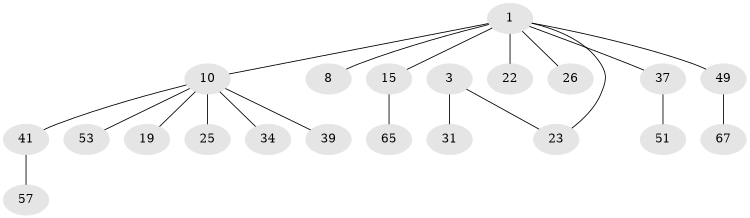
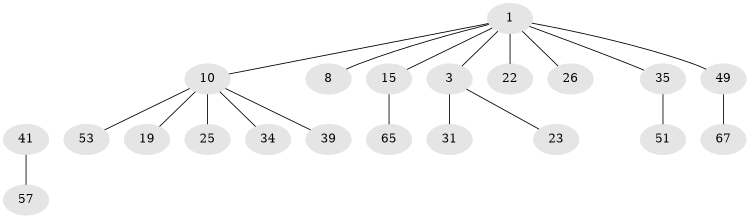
edge "1" -- "23": now "1" -- "3"
node "37": label "37" -> "35"
edge "10" -- "41": removed
